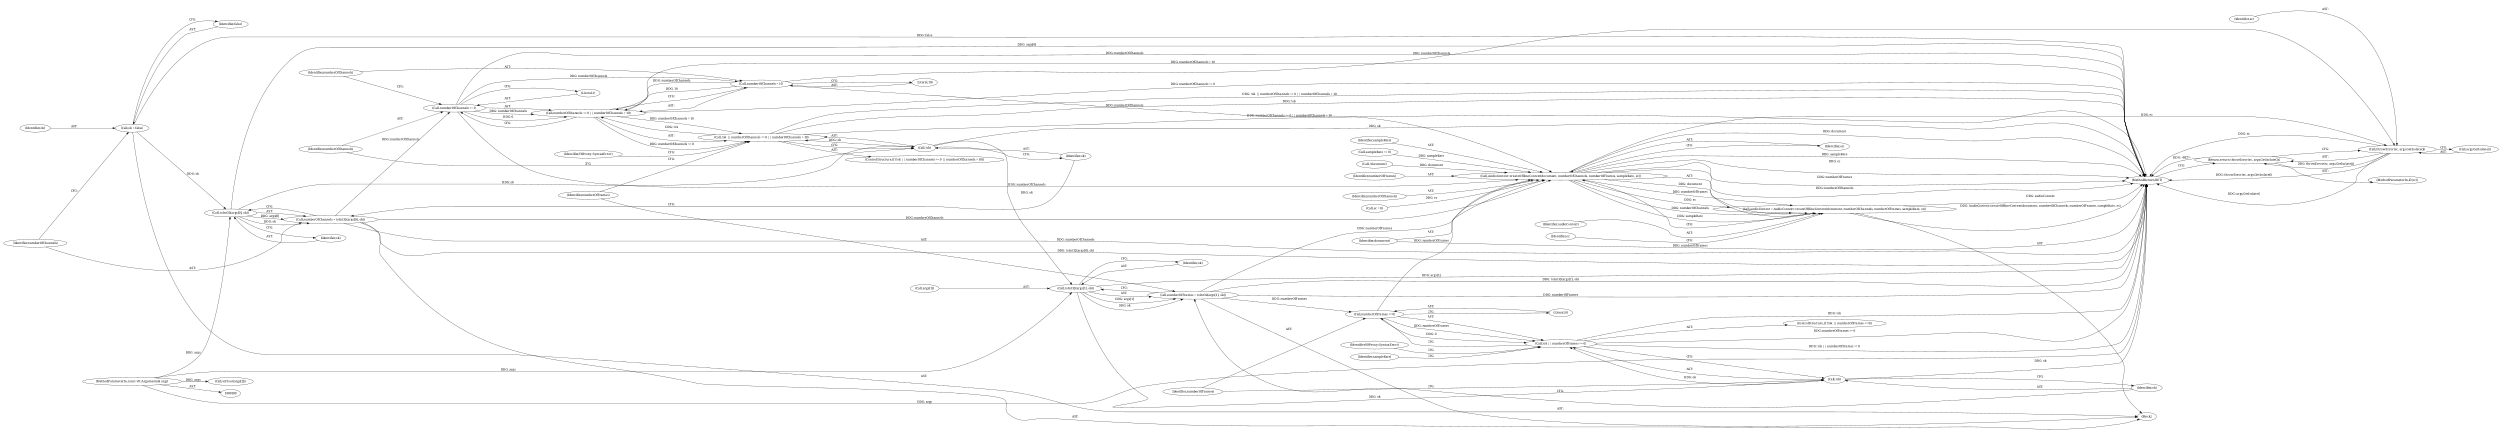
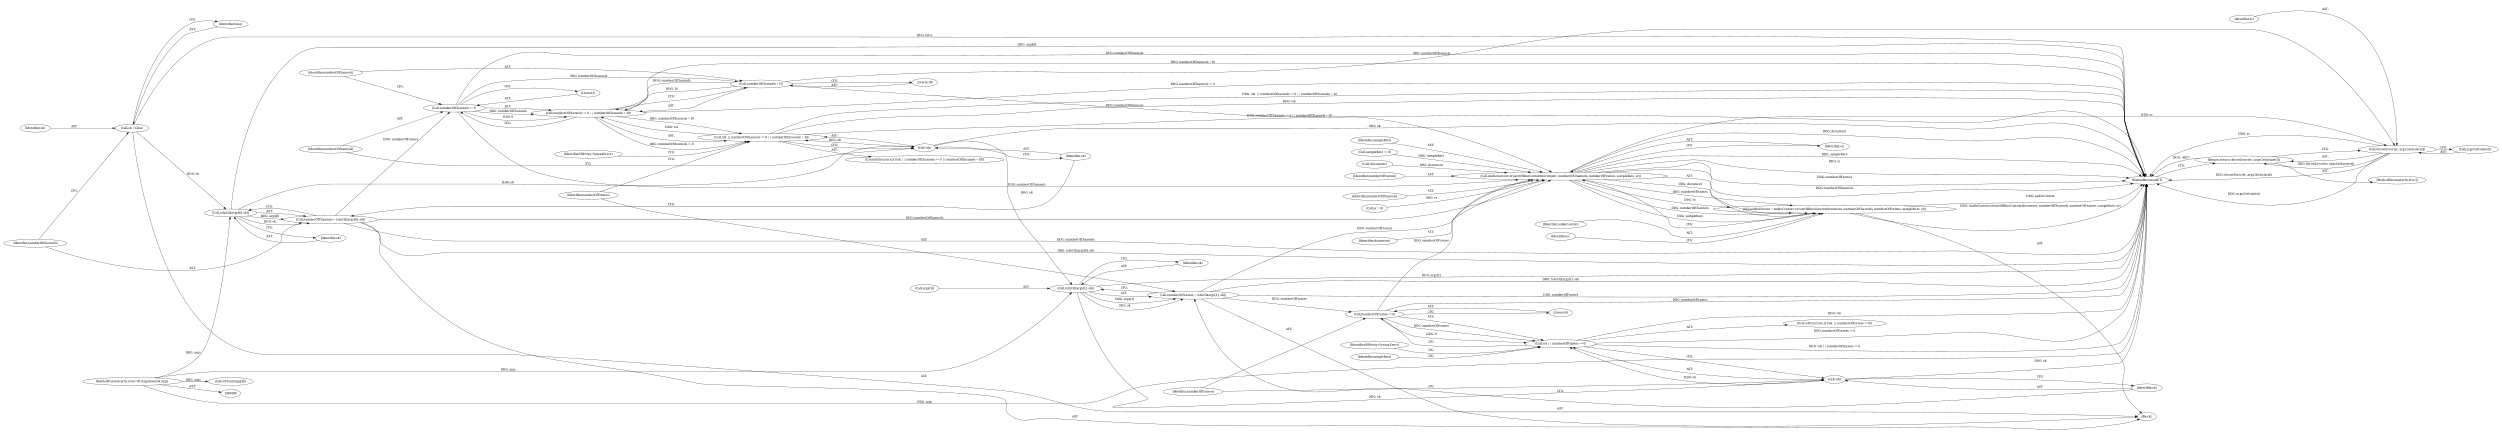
edge "(Call,numberOfChannels = toInt32(args[0], ok))" -> "(Call,numberOfChannels <= 0)": label "DDG: numberOfChannels" -> "DDG: numberOfFrames"
edge "(Identifier,document)" -> "(MethodReturn,RET)": now "(Call,numberOfFrames <= 0)" -> "(MethodReturn,RET)"
